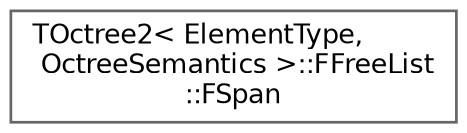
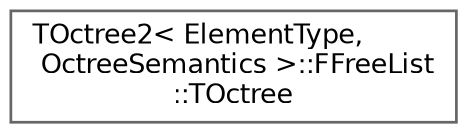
node "TOctree2< ElementType, OctreeSemantics >::FFreeList ::FSpan": label "TOctree2< ElementType, OctreeSemantics >::FFreeList ::FSpan" -> "TOctree2< ElementType, OctreeSemantics >::FFreeList ::TOctree"
